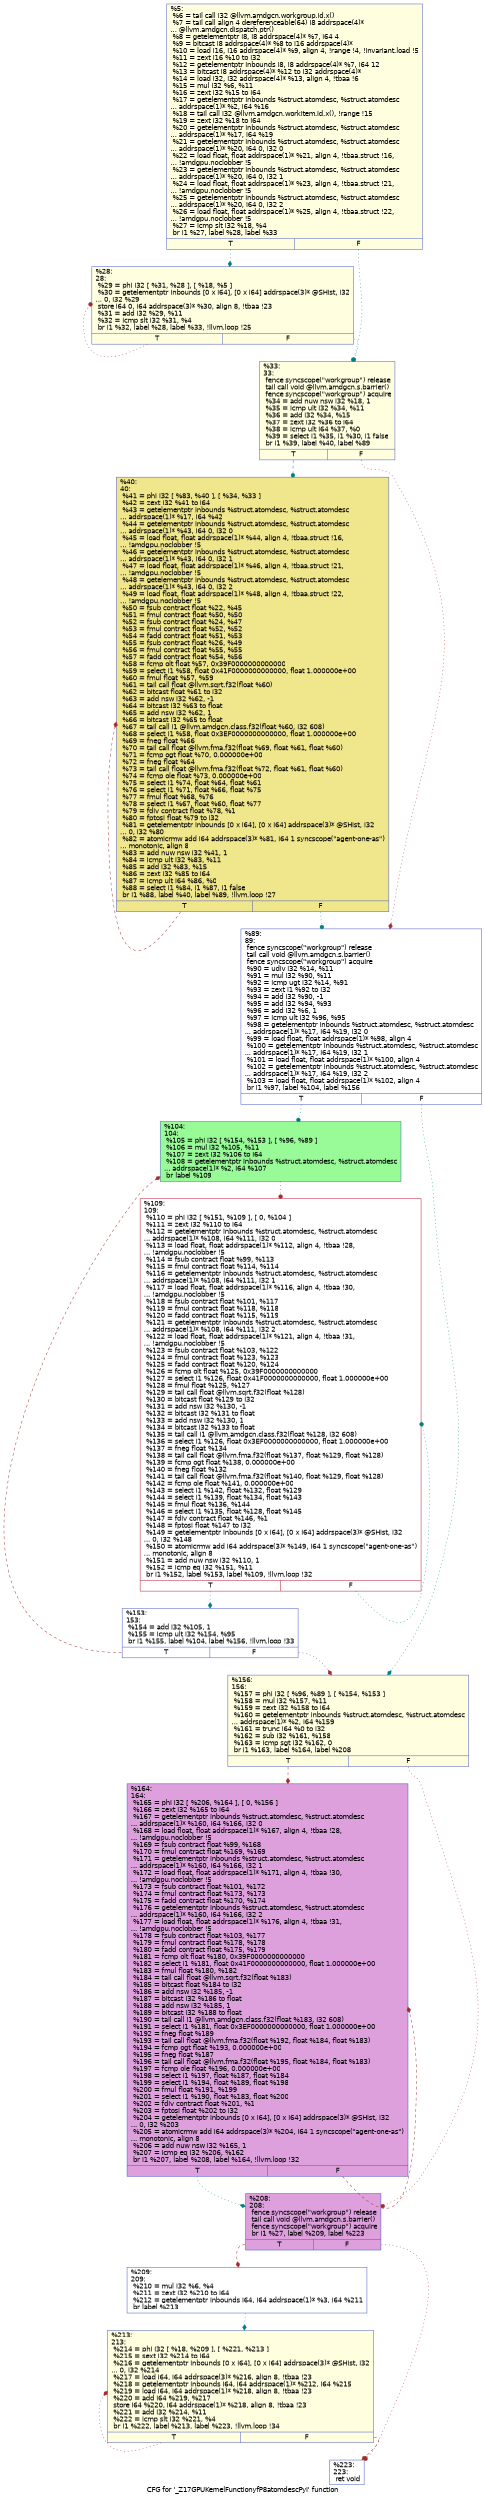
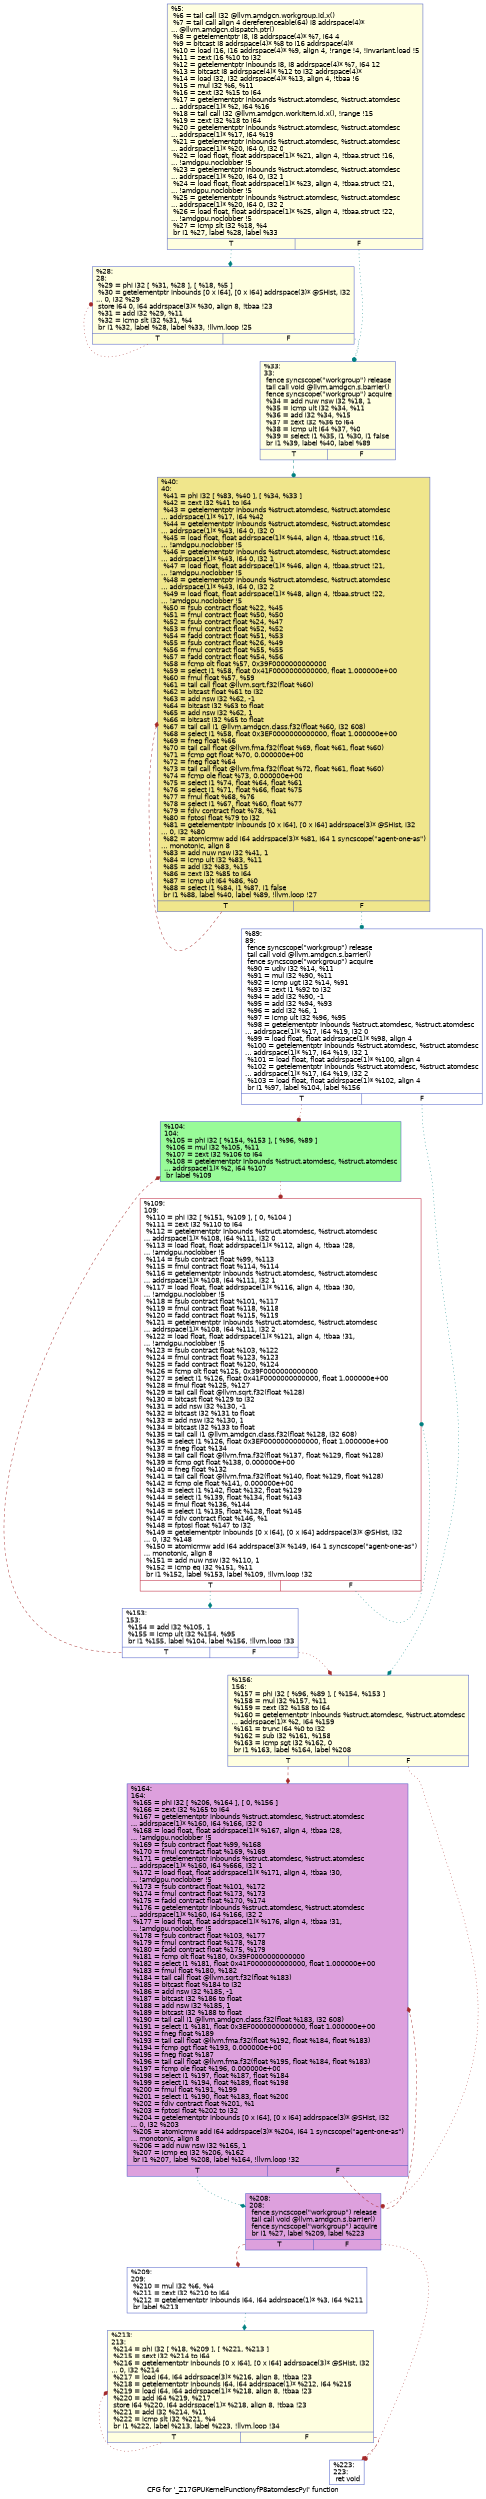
edge "%33:" -> "%89:": removed
edge "%89:" -> "%104:": color teal -> brown
node "%164:": text "... addrspace(1)* %160, i64 %166, i32 1" -> "... addrspace(1)* %160, i64 %666, i32 1"
